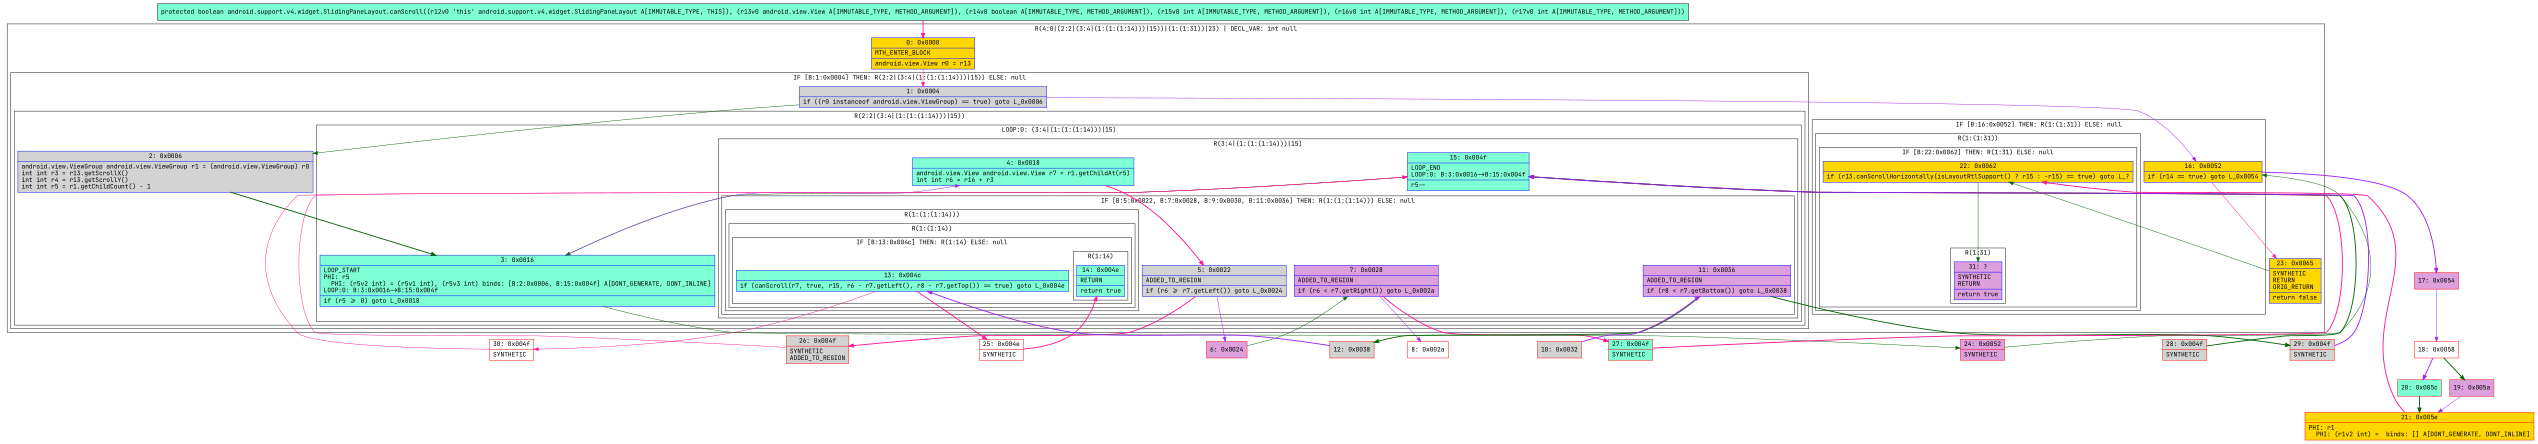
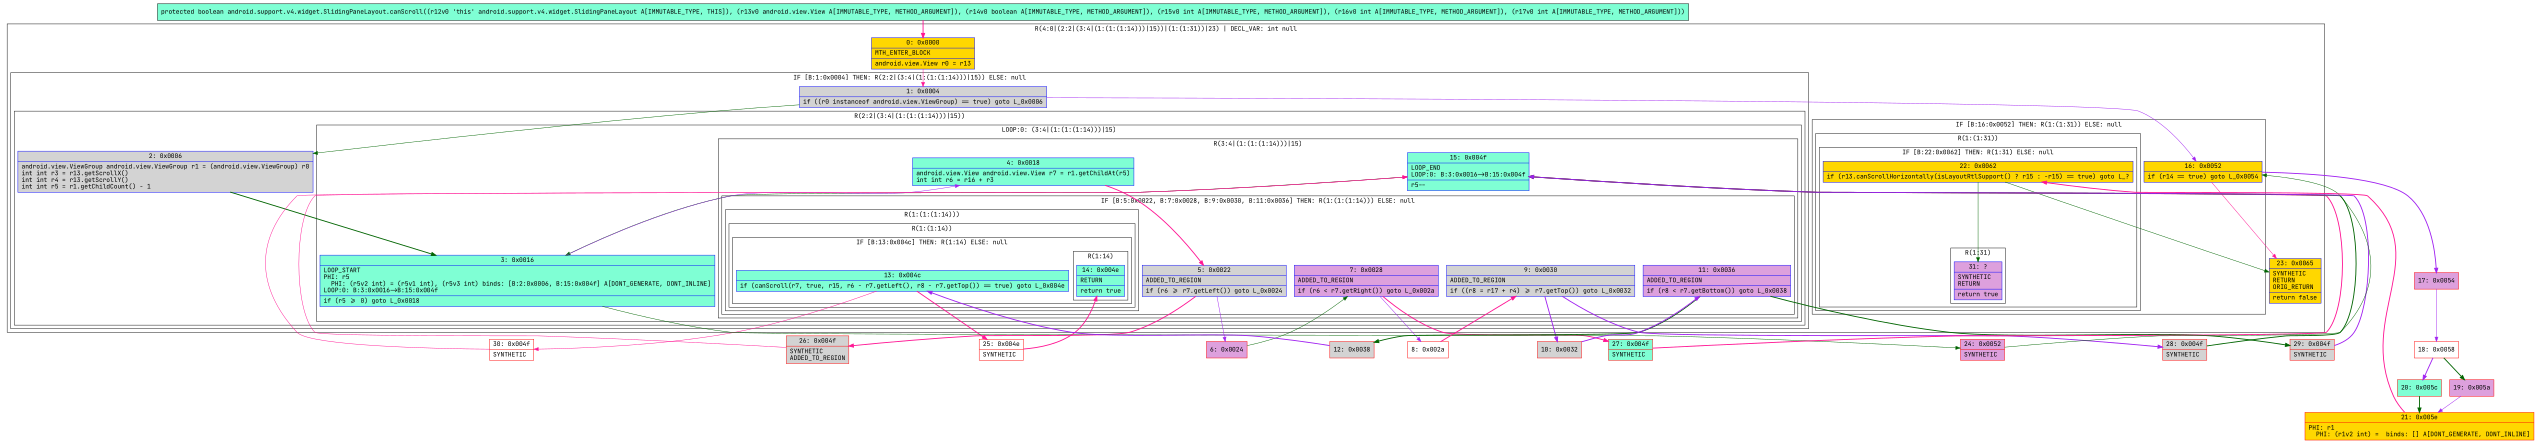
edge "23: 0x0065" -> "22: 0x0062": reversed
node "9: 0x0030": added
